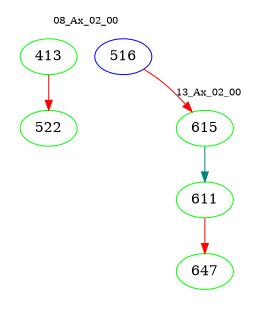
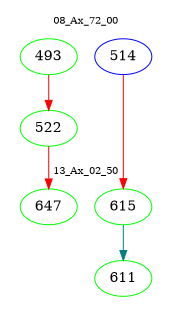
cluster "08_Ax_02_00": label "08_Ax_02_00" -> "08_Ax_72_00"
node "413": label "413" -> "493"
node "516": label "516" -> "514"
cluster "13_Ax_02_00": label "13_Ax_02_00" -> "13_Ax_02_50"
edge "611" -> "647": now "522" -> "647"
